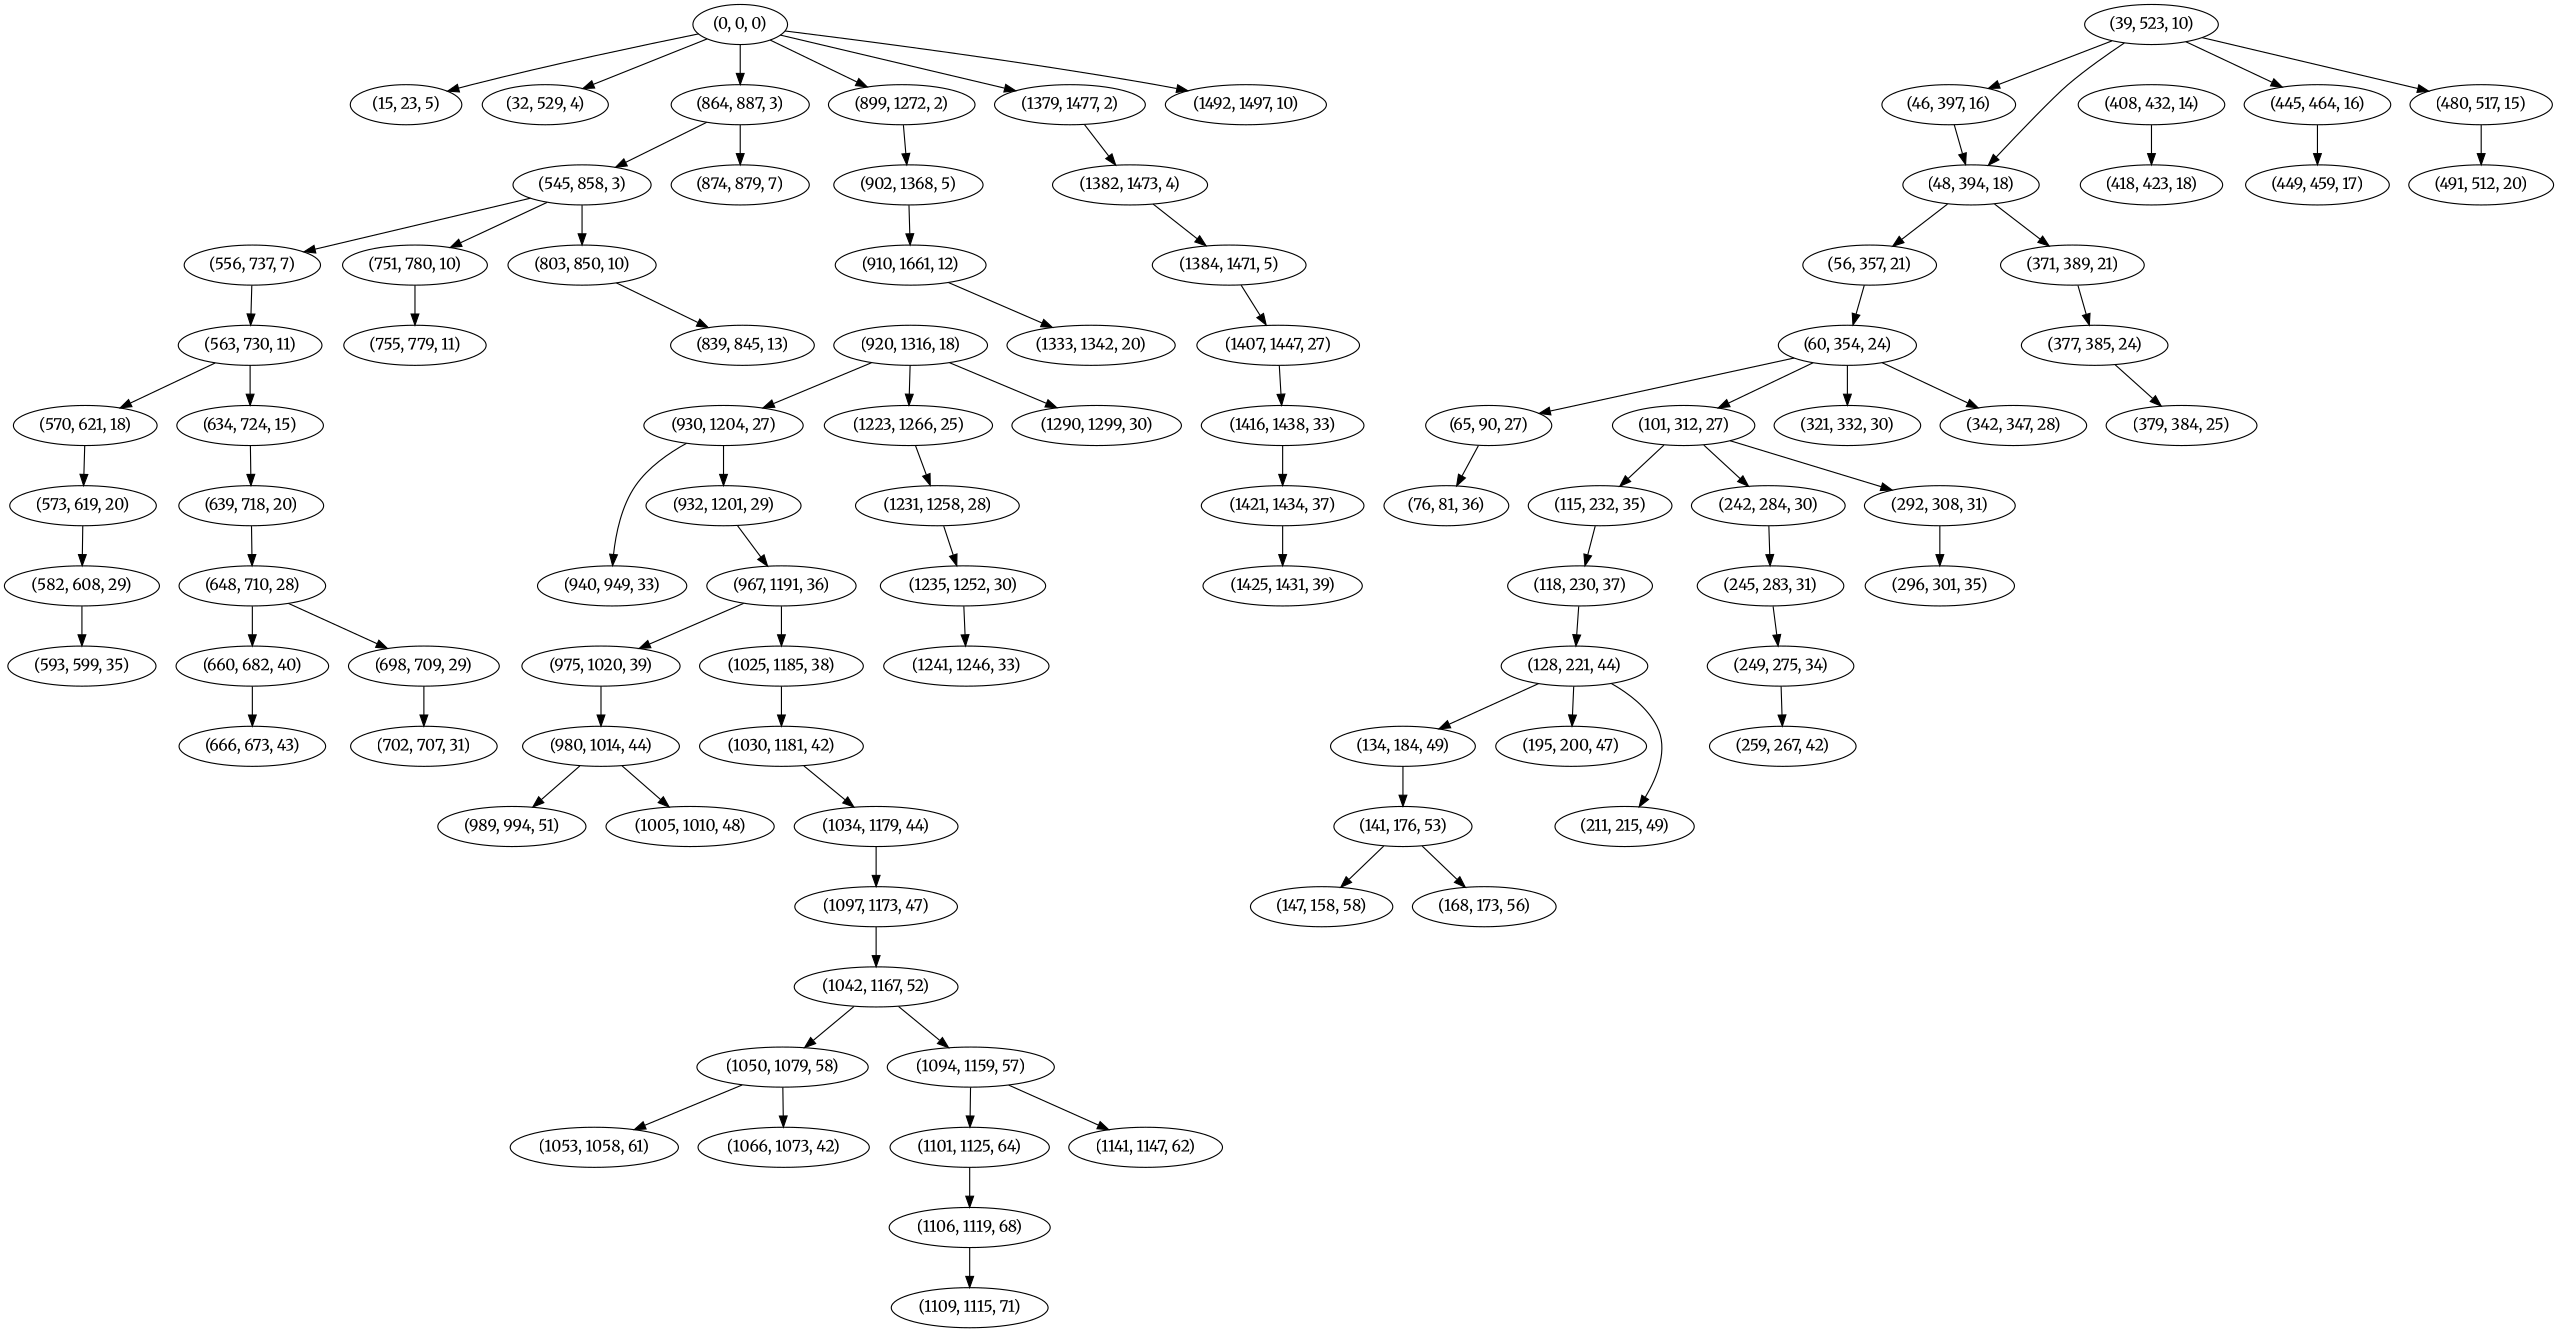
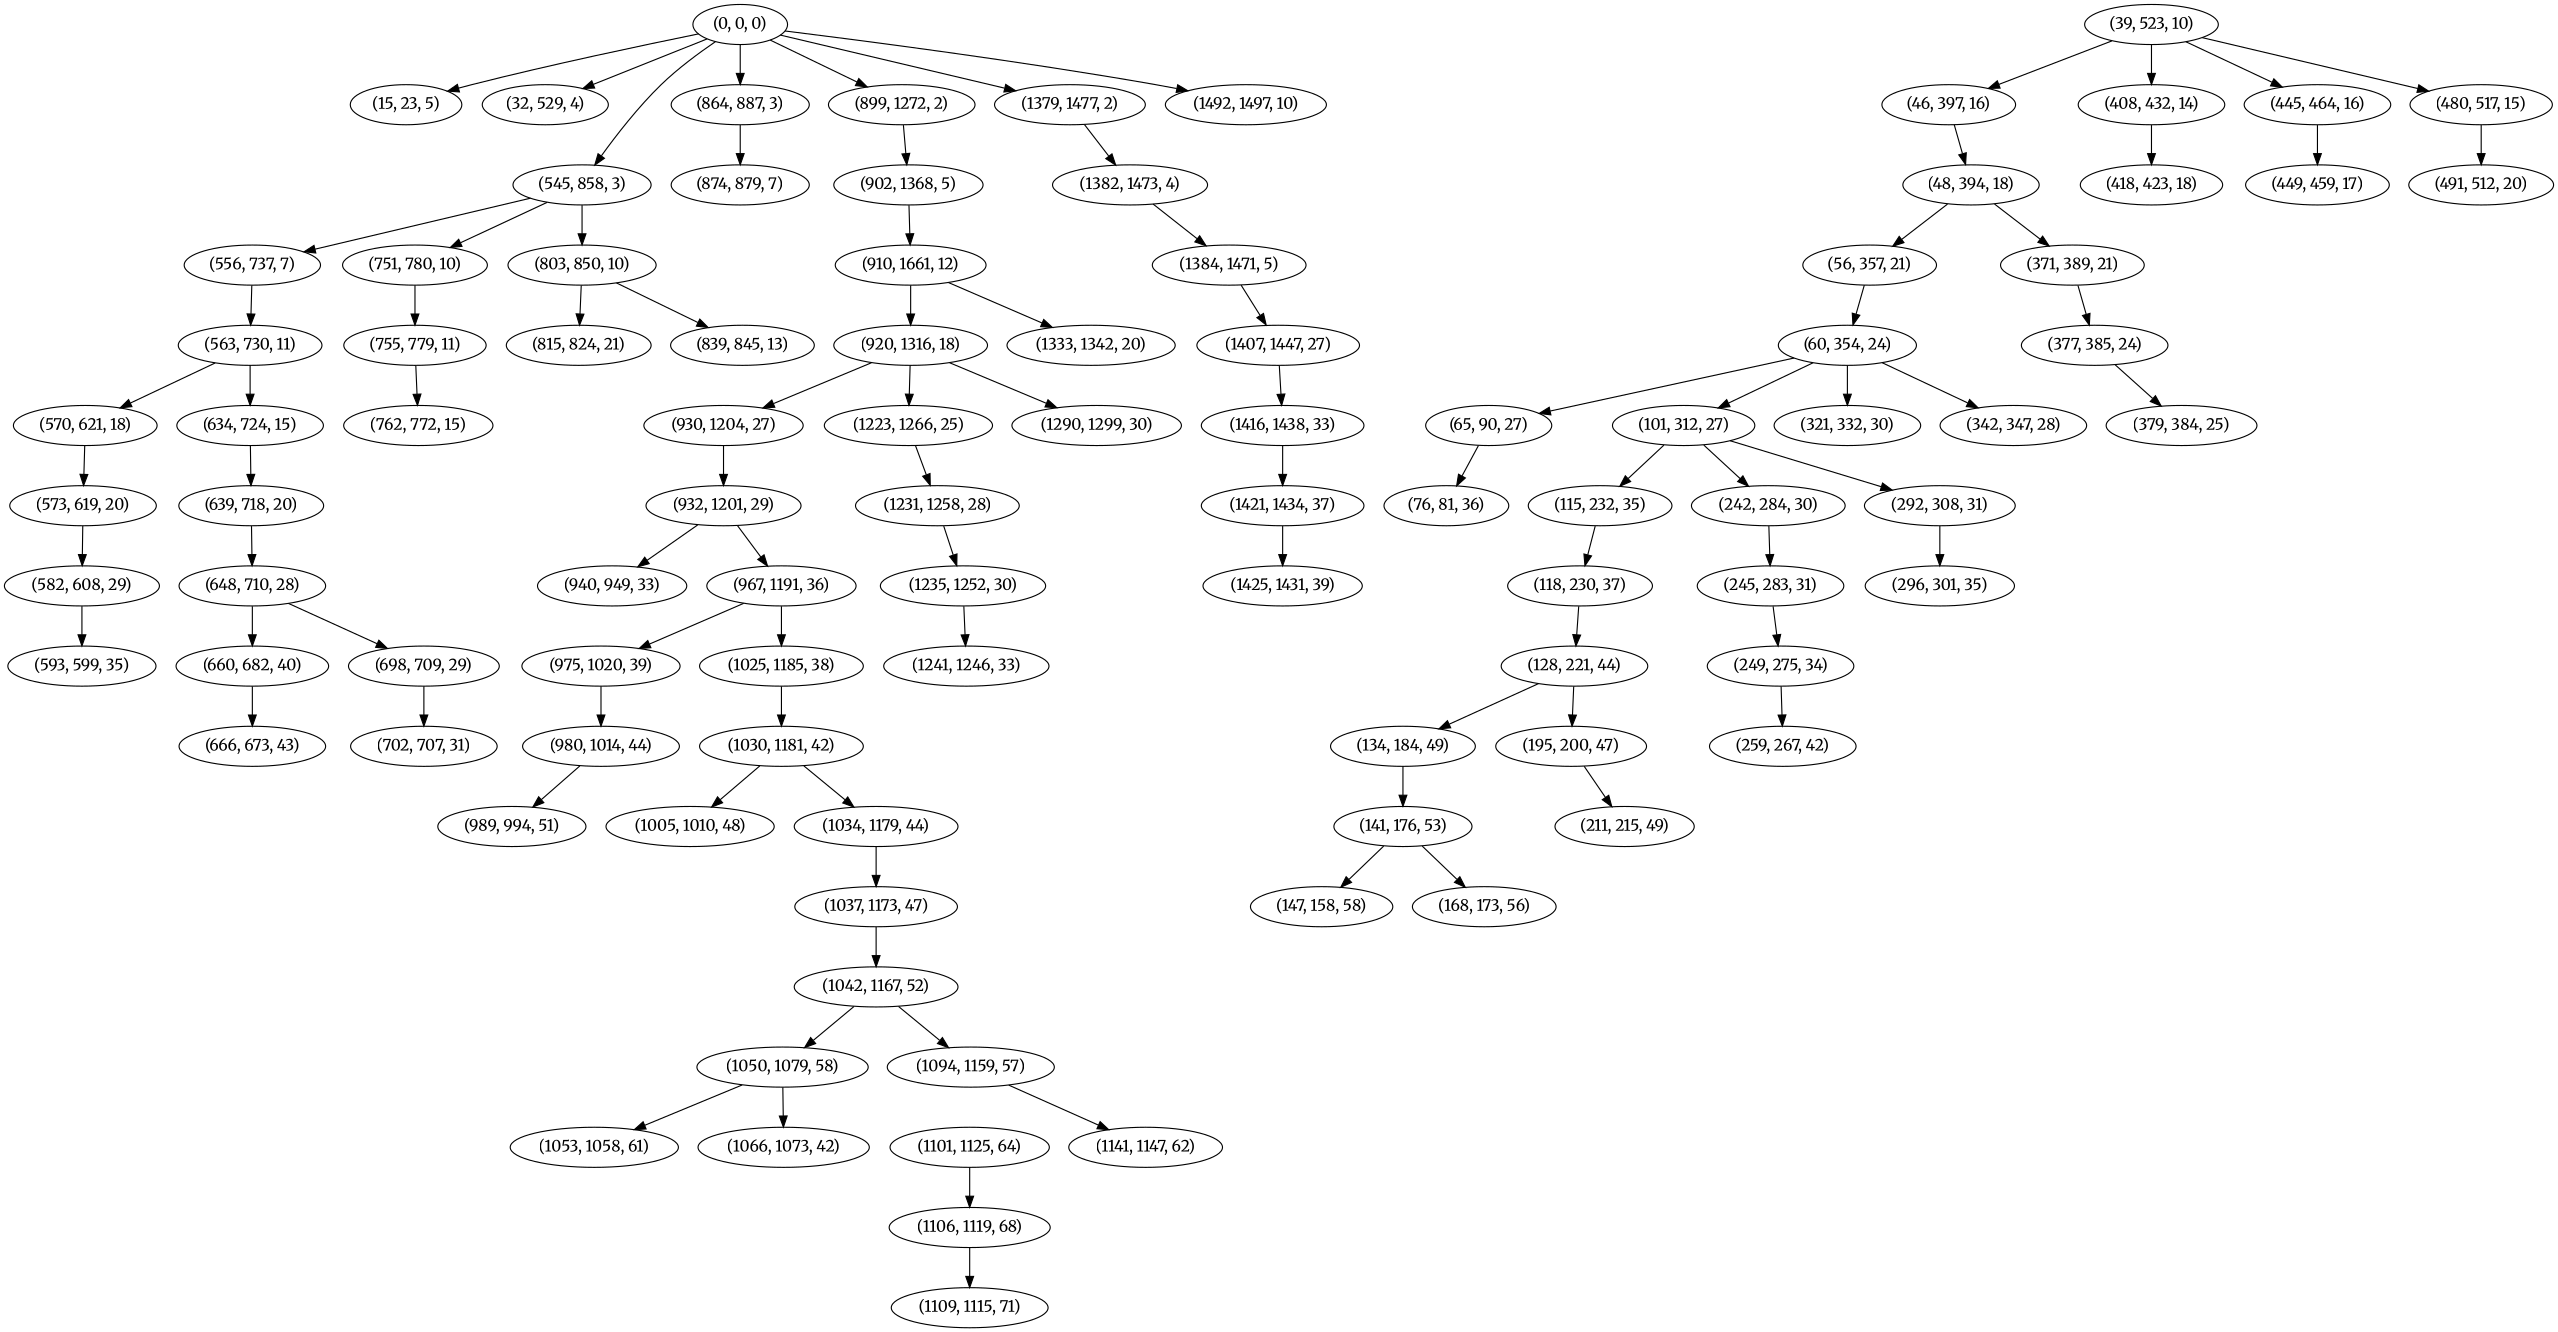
edge "(39, 523, 10)" -> "(48, 394, 18)": now "(39, 523, 10)" -> "(408, 432, 14)"
edge "(864, 887, 3)" -> "(545, 858, 3)": now "(0, 0, 0)" -> "(545, 858, 3)"
edge "(910, 1661, 12)" -> "(920, 1316, 18)": added
node "(815, 824, 21)": added
node "(762, 772, 15)": added
edge "(930, 1204, 27)" -> "(940, 949, 33)": now "(932, 1201, 29)" -> "(940, 949, 33)"
edge "(128, 221, 44)" -> "(211, 215, 49)": now "(195, 200, 47)" -> "(211, 215, 49)"
edge "(980, 1014, 44)" -> "(1005, 1010, 48)": now "(1030, 1181, 42)" -> "(1005, 1010, 48)"
node "(1097, 1173, 47)": label "(1097, 1173, 47)" -> "(1037, 1173, 47)"
edge "(1094, 1159, 57)" -> "(1101, 1125, 64)": removed
